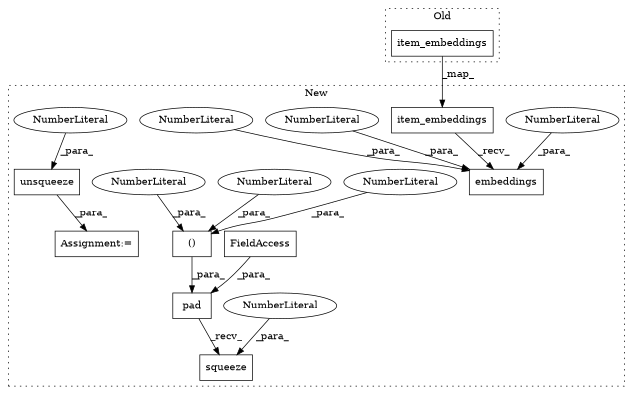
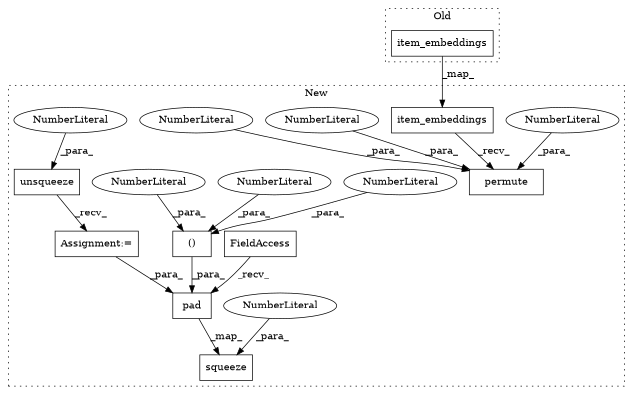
node "embeddings": label "embeddings" -> "permute"
edge "unsqueeze" -> "Assignment:=": label "_para_" -> "_recv_"
edge "Assignment:=" -> "pad": added, label "_para_"
edge "FieldAccess" -> "pad": label "_para_" -> "_recv_"
edge "pad" -> "squeeze": label "_recv_" -> "_map_"
